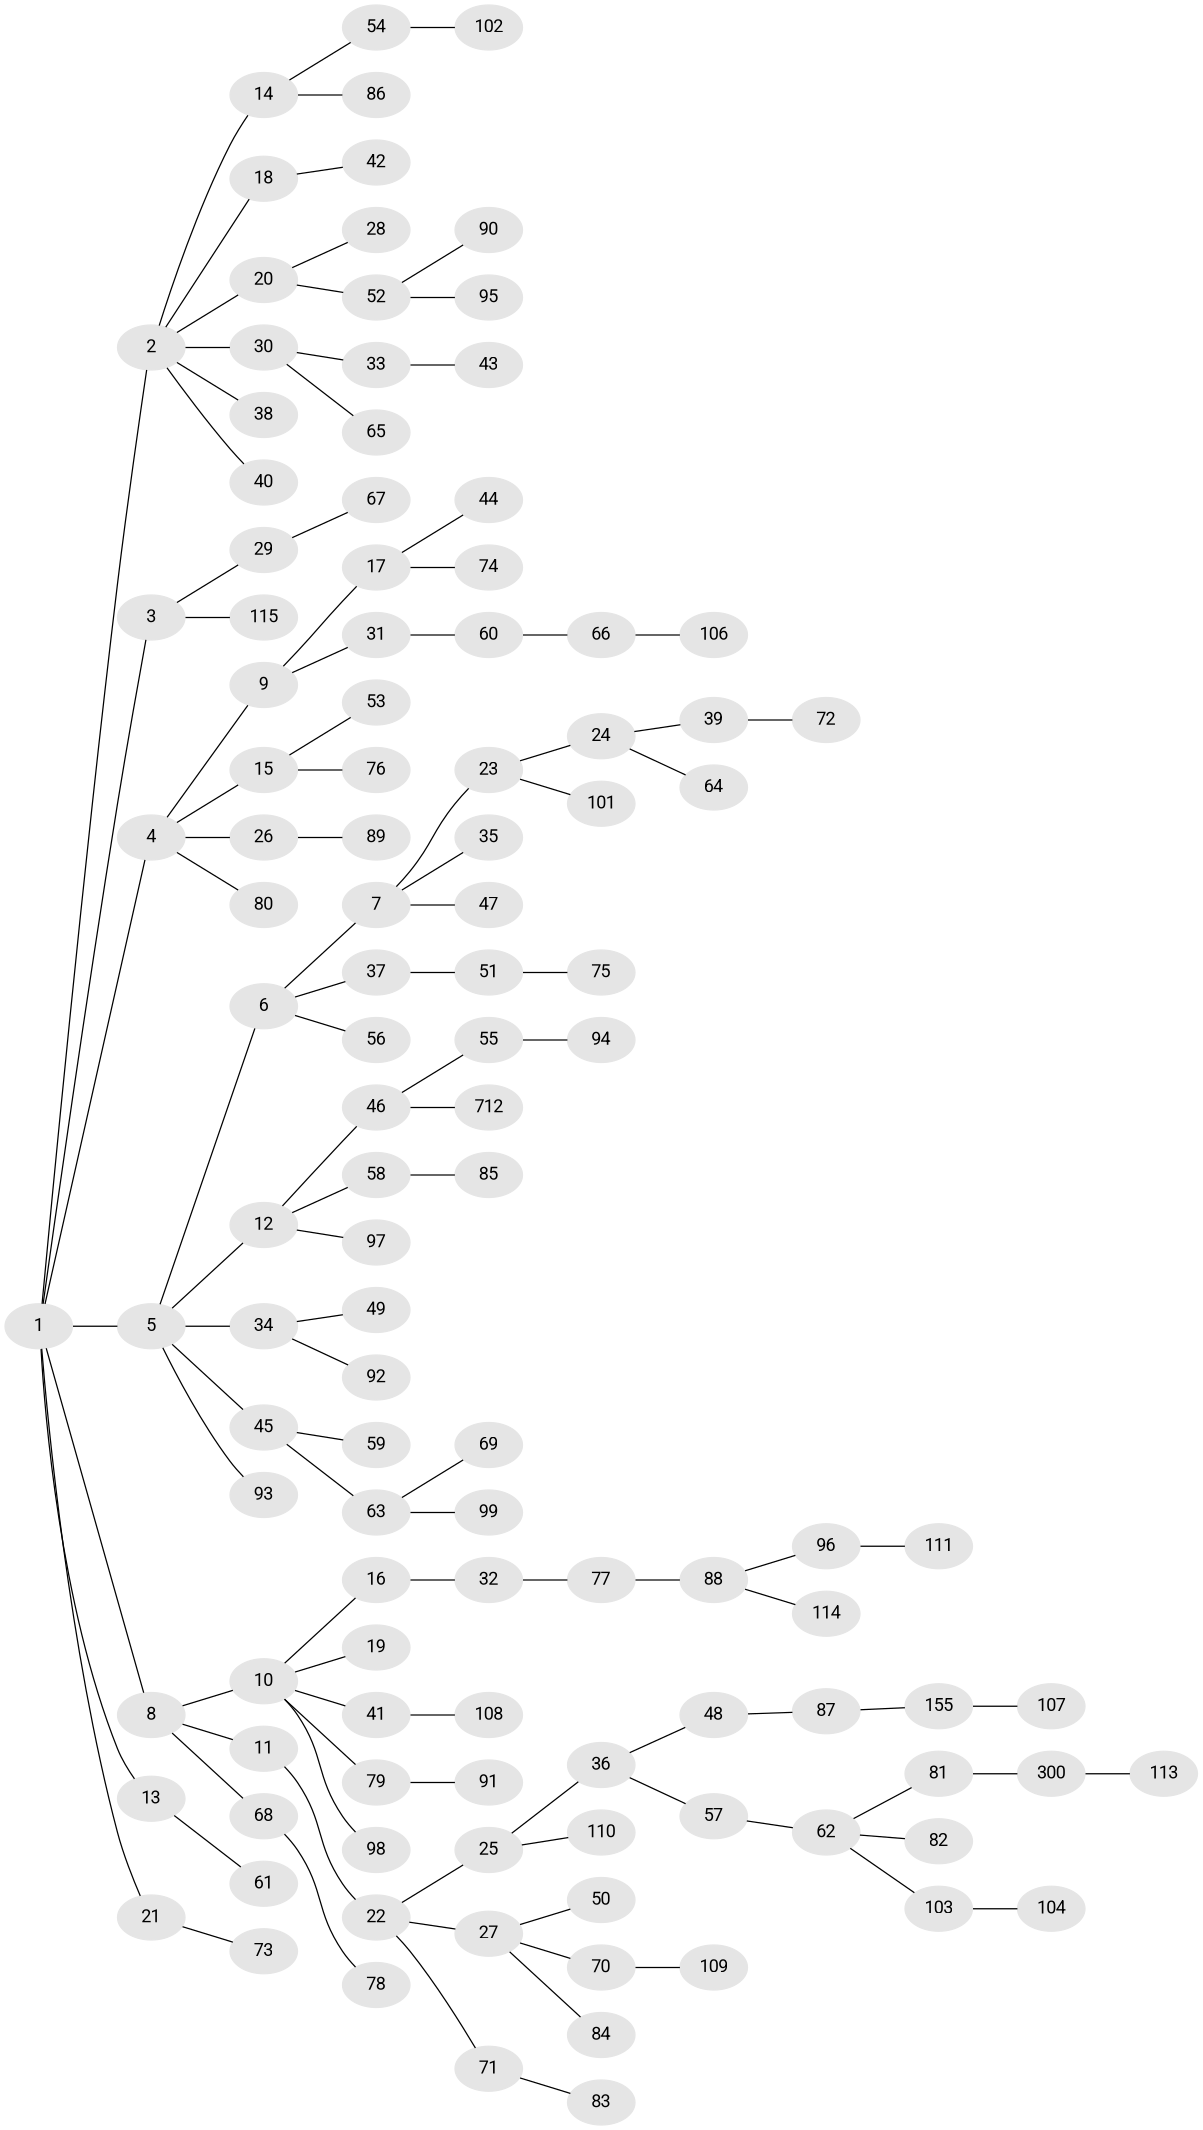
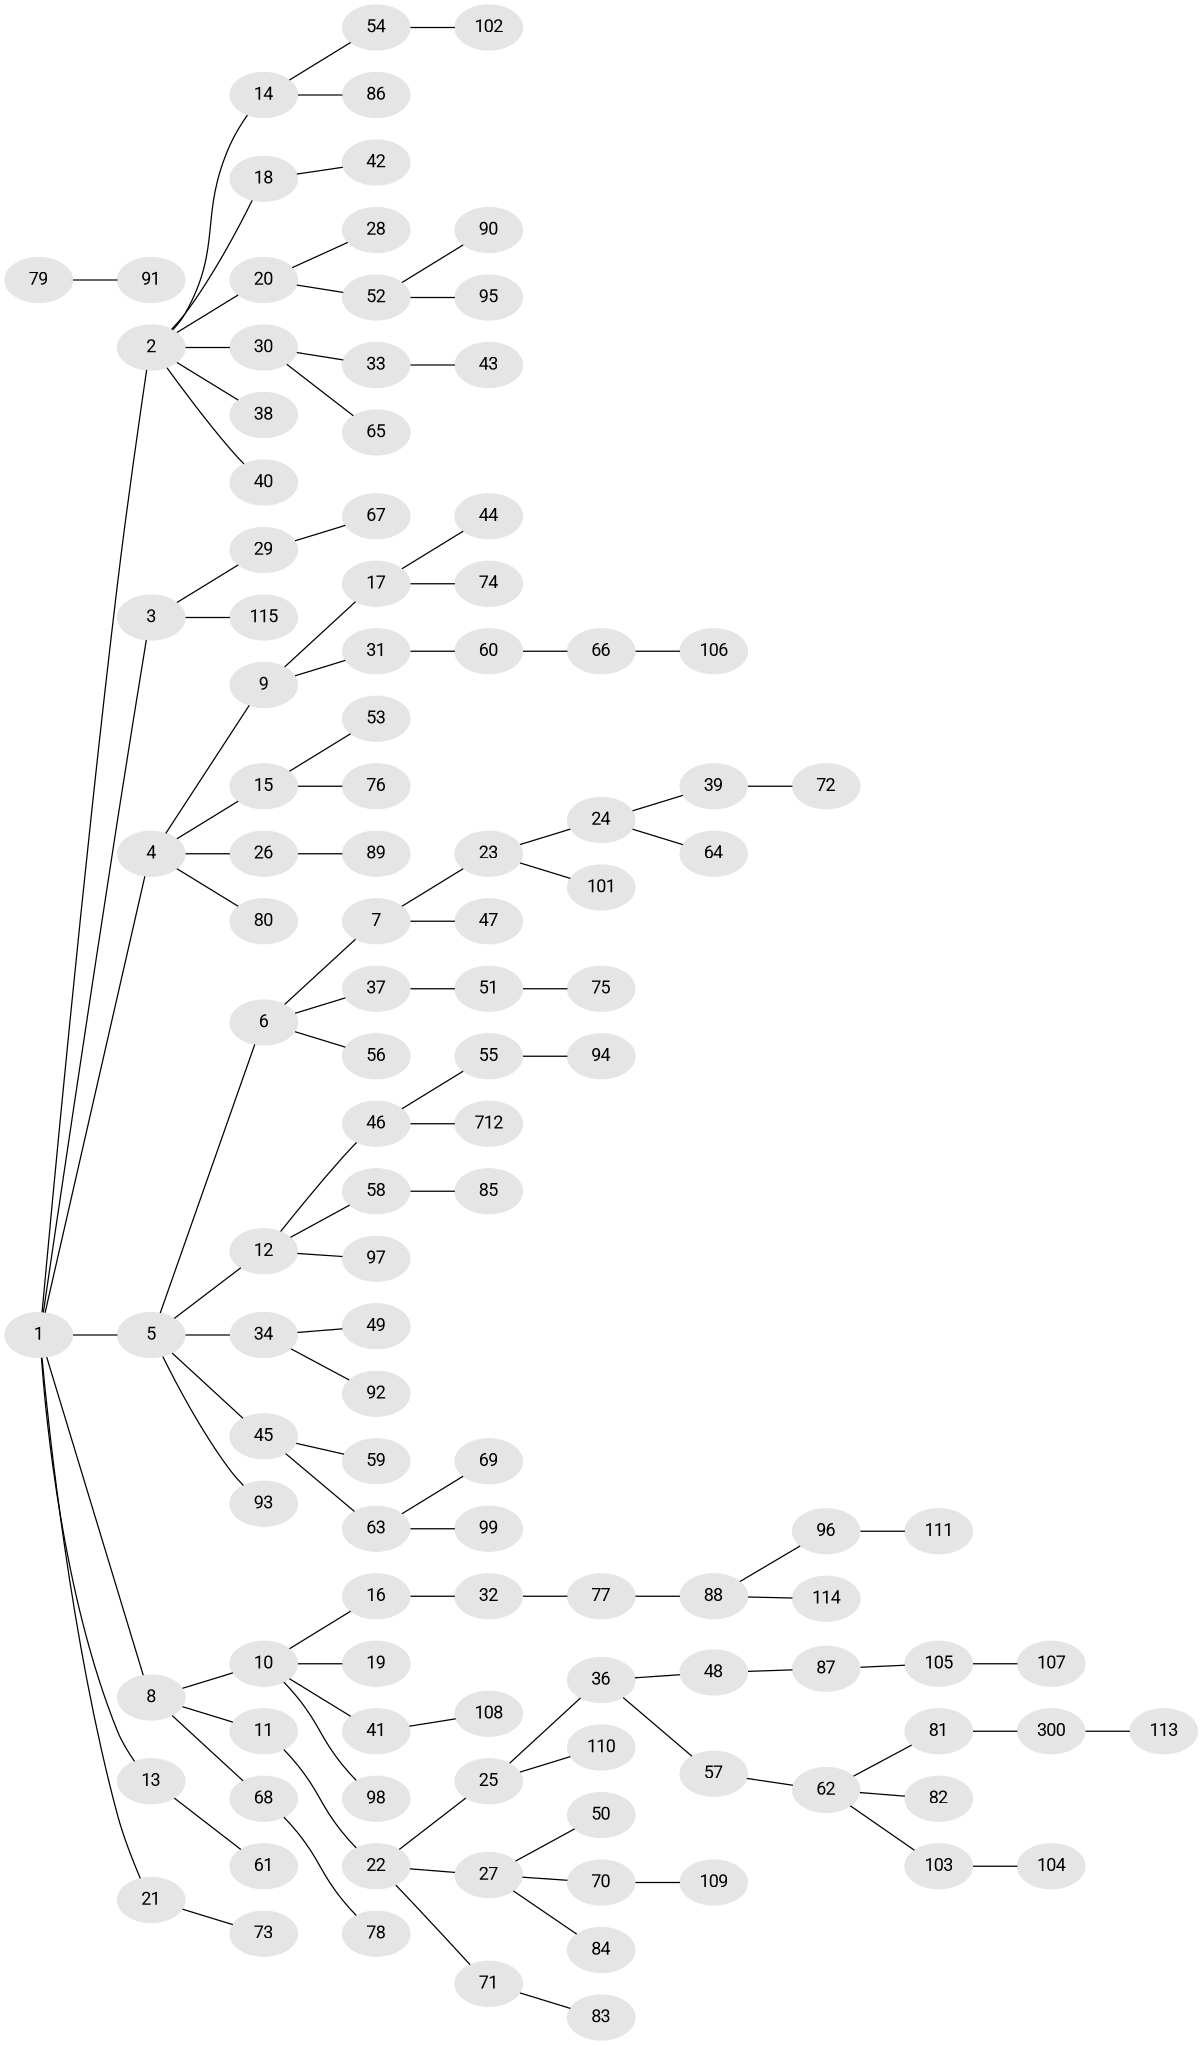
node "35": removed
node "155": label "155" -> "105"
edge "10" -- "79": removed
